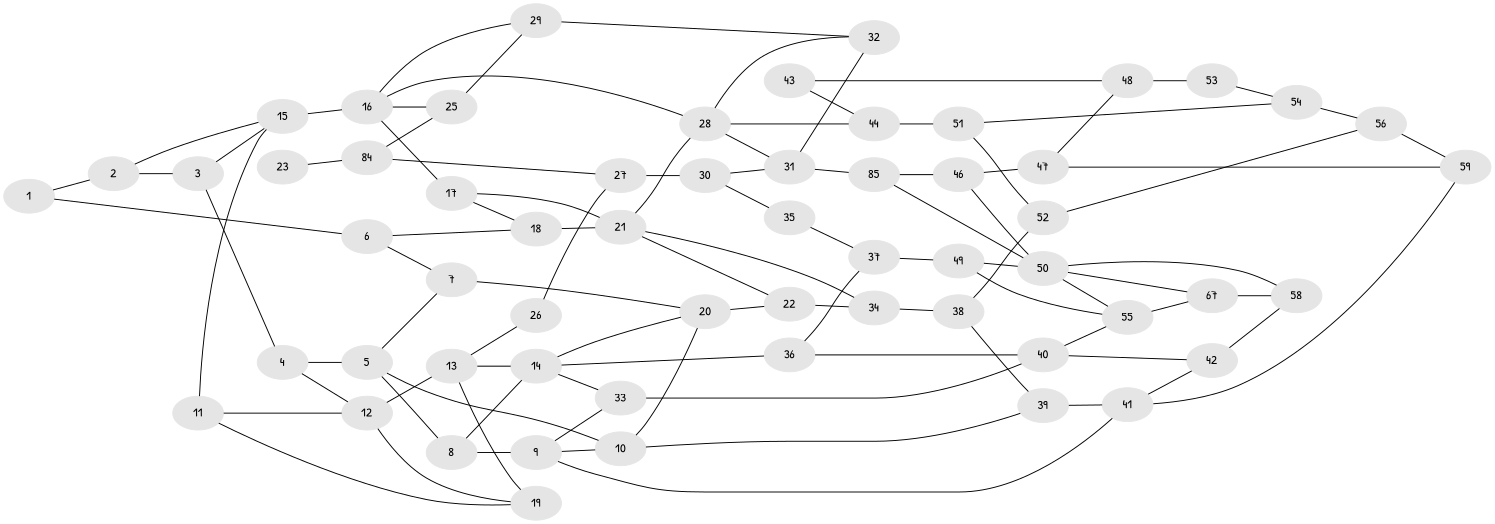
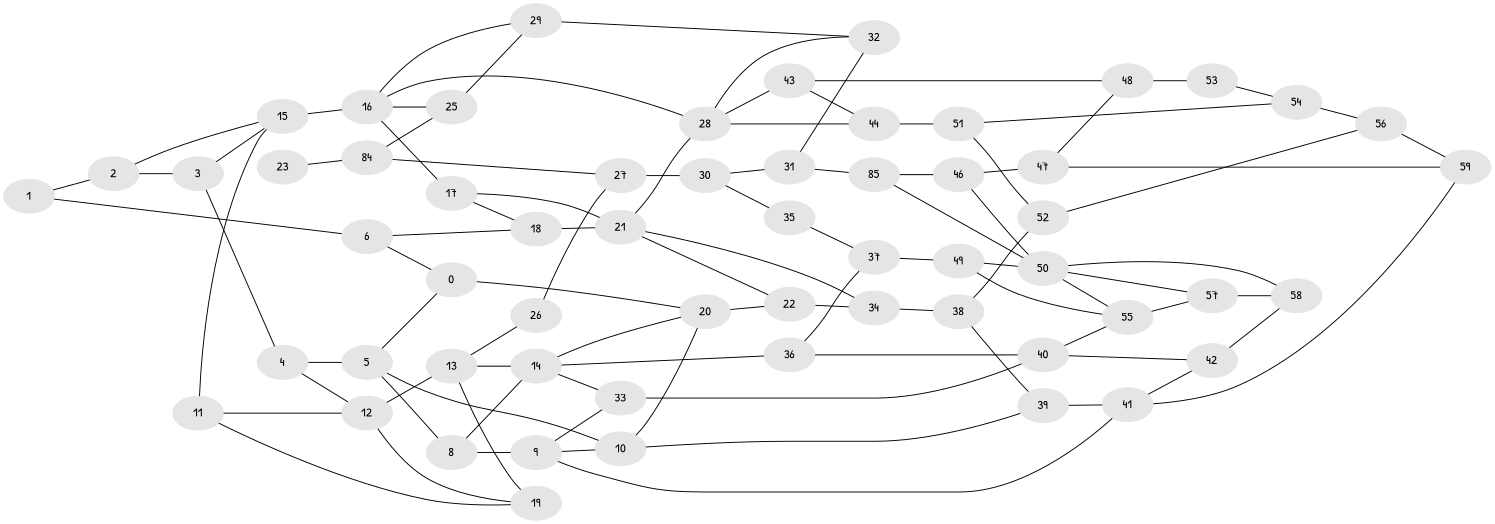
edge "28" -- "31": now "28" -- "43"
node "7": label "7" -> "0"
node "67": label "67" -> "57"
